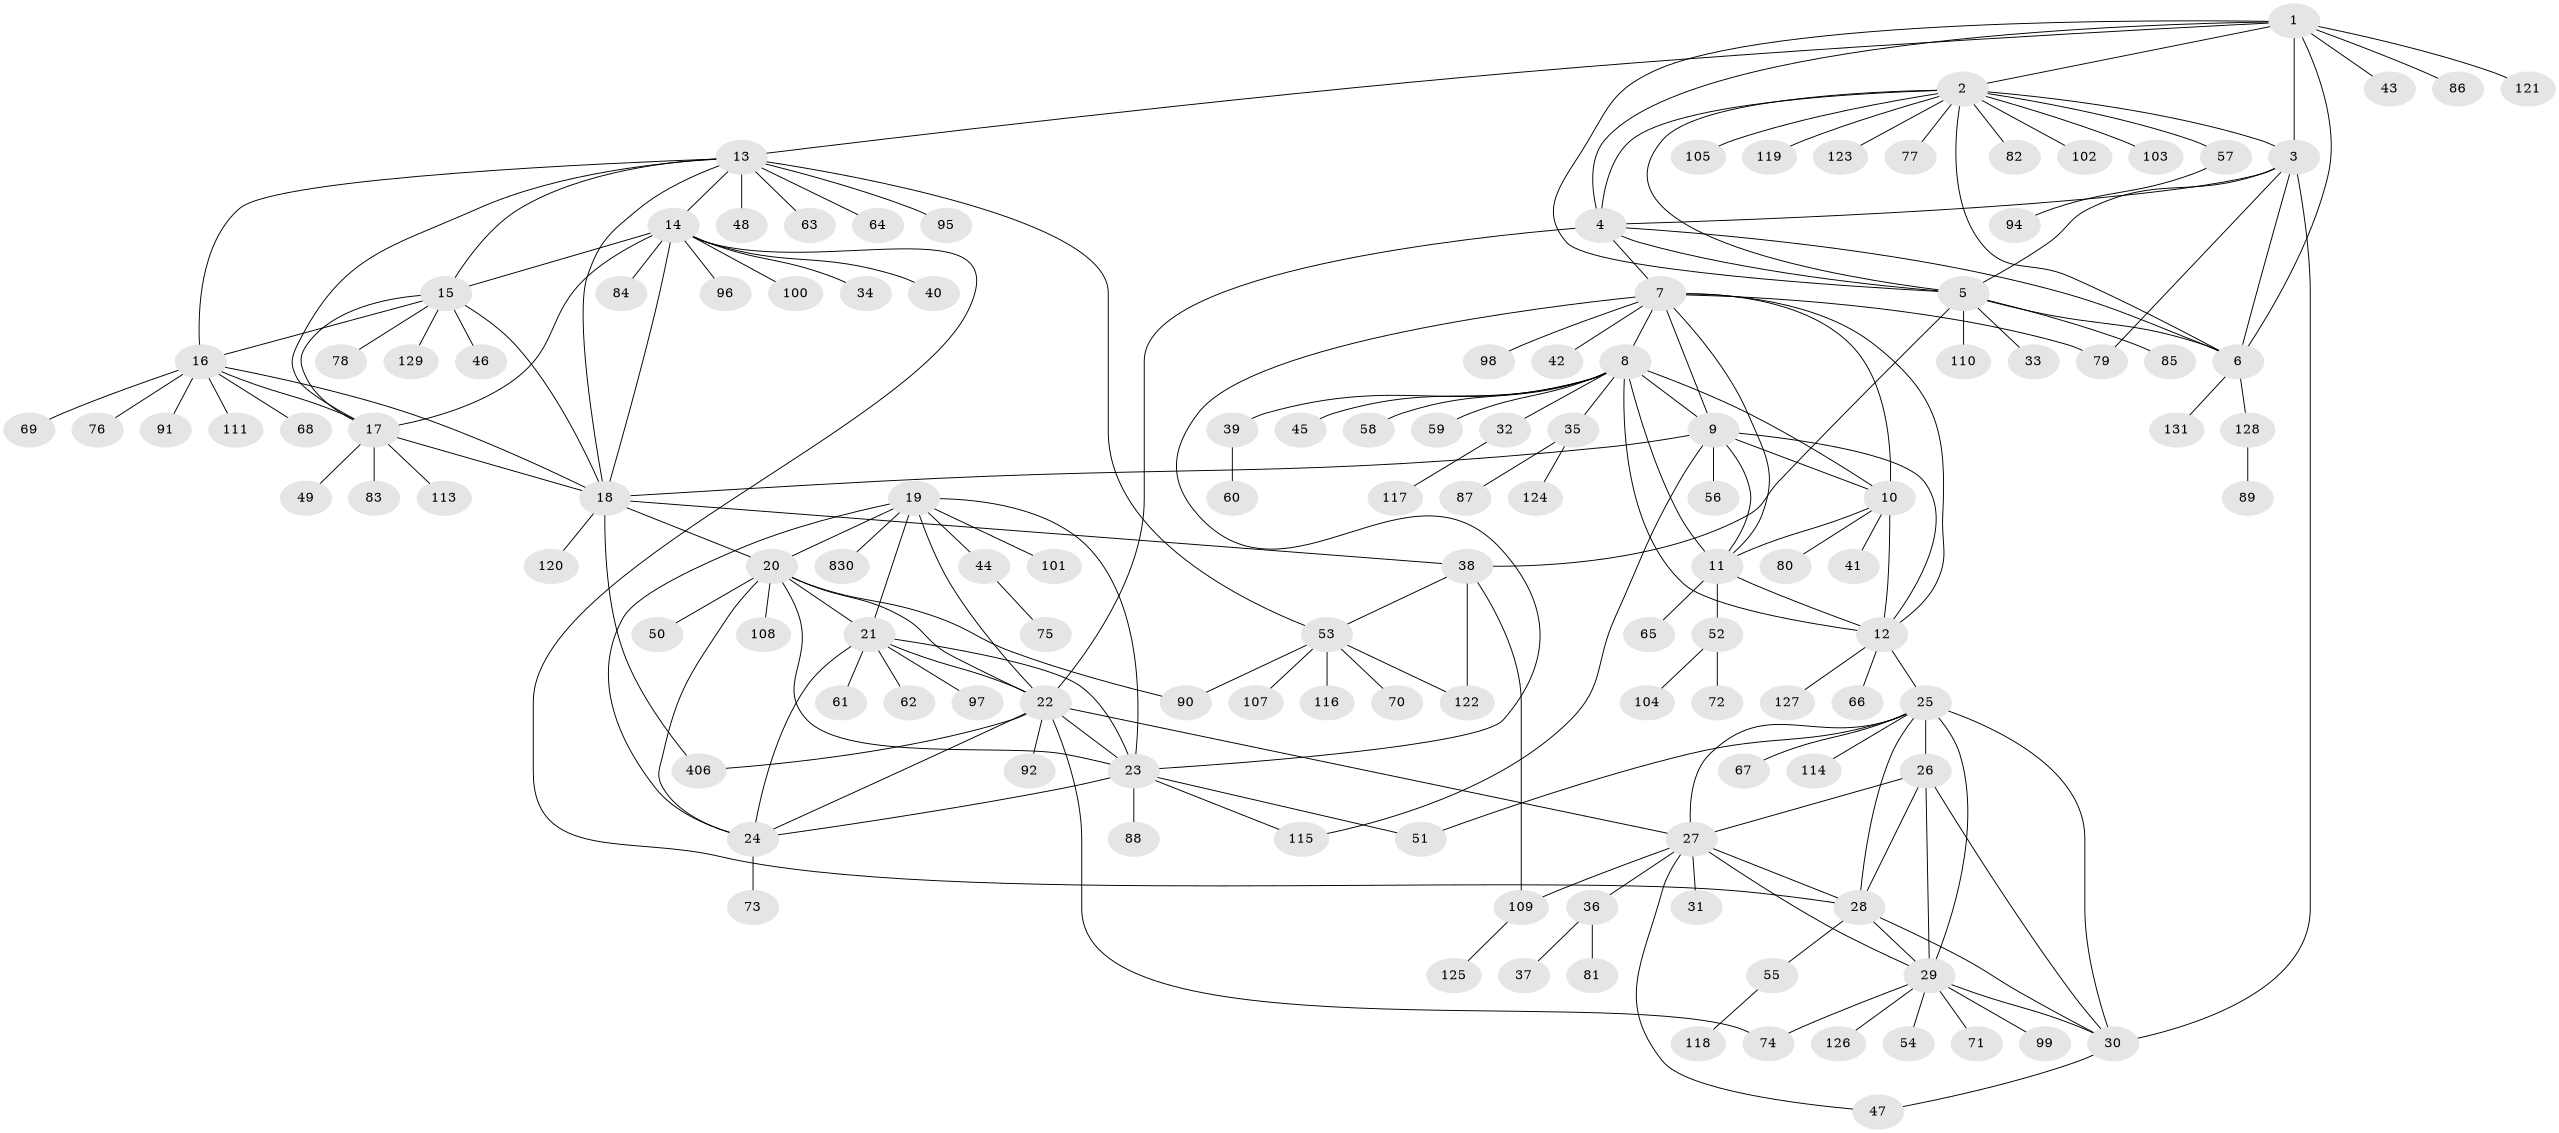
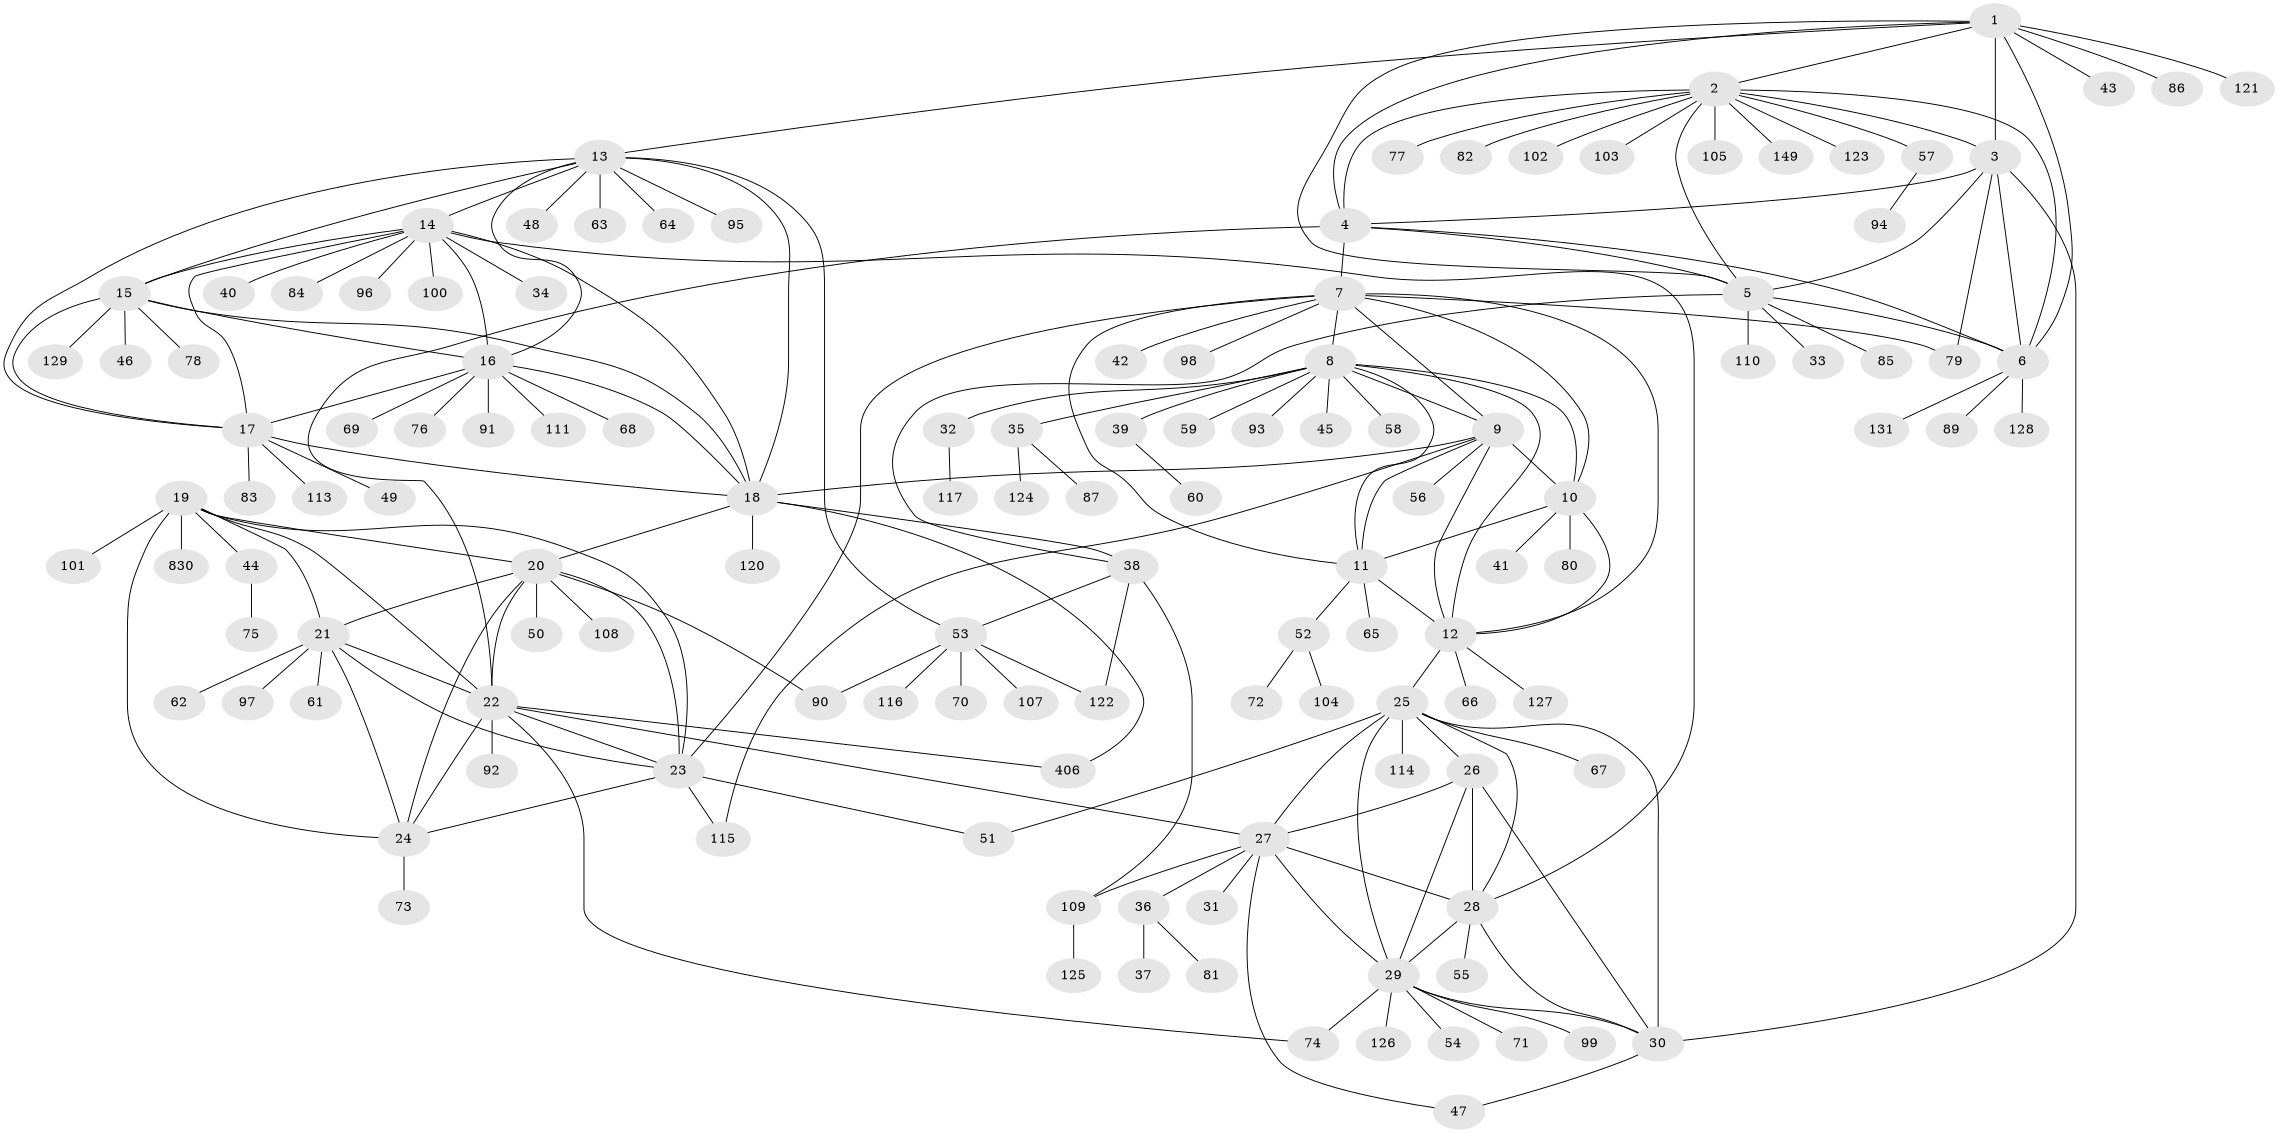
node "119": label "119" -> "149"
edge "14" -- "16": added
node "93": added
edge "128" -- "89": now "6" -- "89"
node "88": removed
node "118": removed
